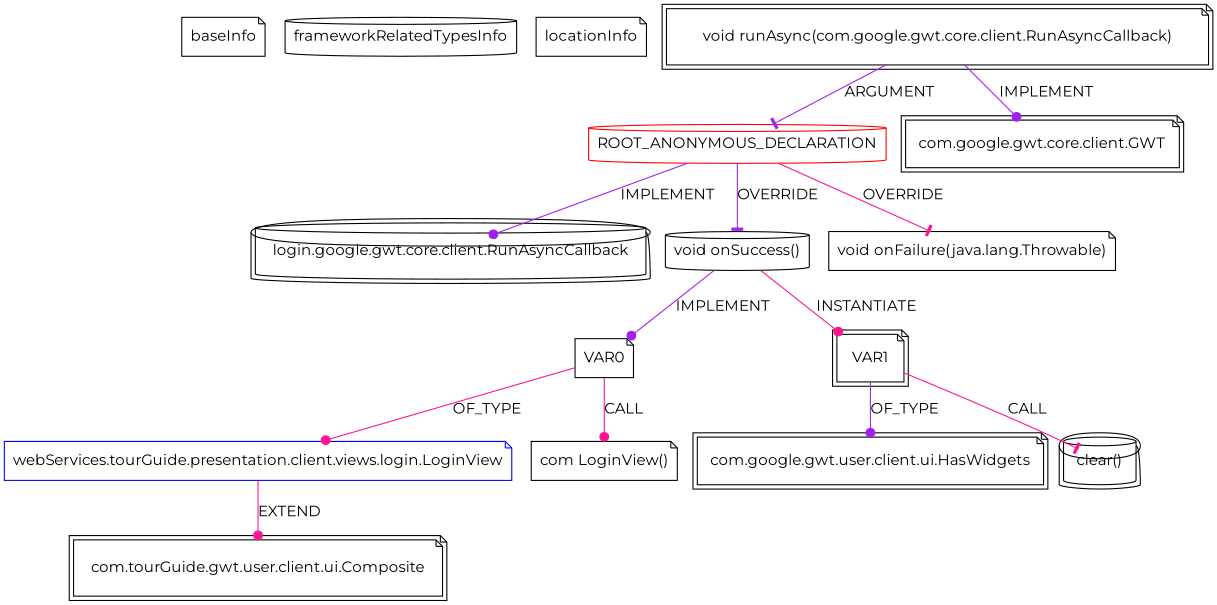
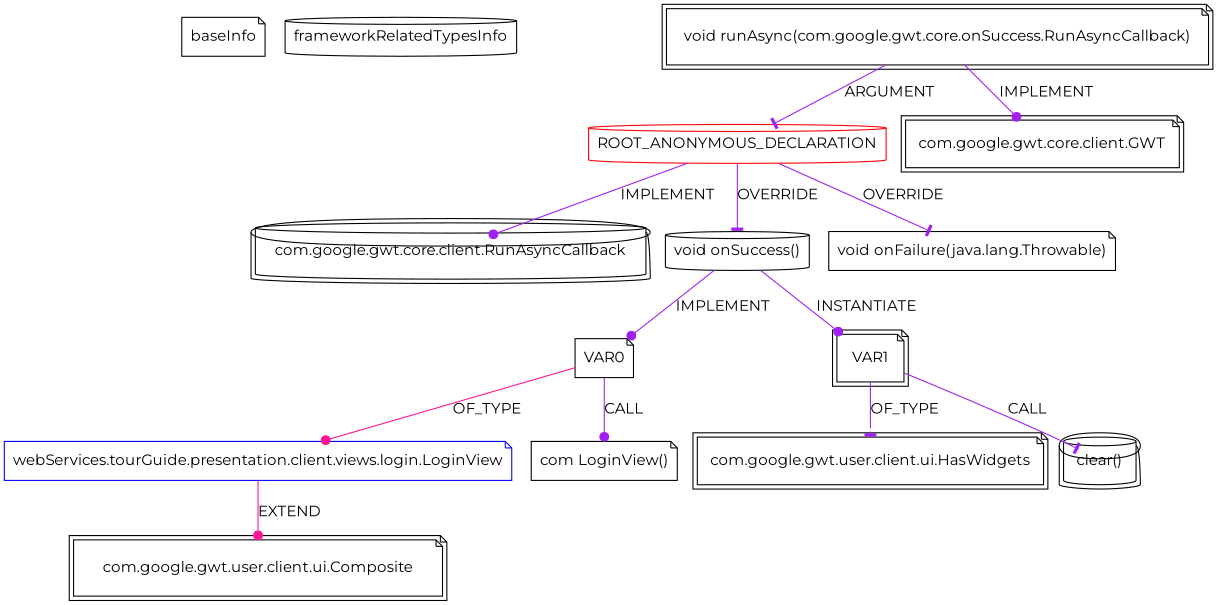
node "locationInfo": removed
node "void runAsync(com.google.gwt.core.client.RunAsyncCallback)": label "void runAsync(com.google.gwt.core.client.RunAsyncCallback)" -> "void runAsync(com.google.gwt.core.onSuccess.RunAsyncCallback)"
edge "ROOT_ANONYMOUS_DECLARATION" -> "void onFailure(java.lang.Throwable)": color deeppink -> purple
node "login.google.gwt.core.client.RunAsyncCallback": label "login.google.gwt.core.client.RunAsyncCallback" -> "com.google.gwt.core.client.RunAsyncCallback"
edge "void onSuccess()" -> "VAR1": color deeppink -> purple
edge "VAR0" -> "com LoginView()": color deeppink -> purple
edge "VAR1" -> "com.google.gwt.user.client.ui.HasWidgets": arrowhead dot -> tee
edge "VAR1" -> "clear()": color deeppink -> purple
node "com.tourGuide.gwt.user.client.ui.Composite": label "com.tourGuide.gwt.user.client.ui.Composite" -> "com.google.gwt.user.client.ui.Composite"
